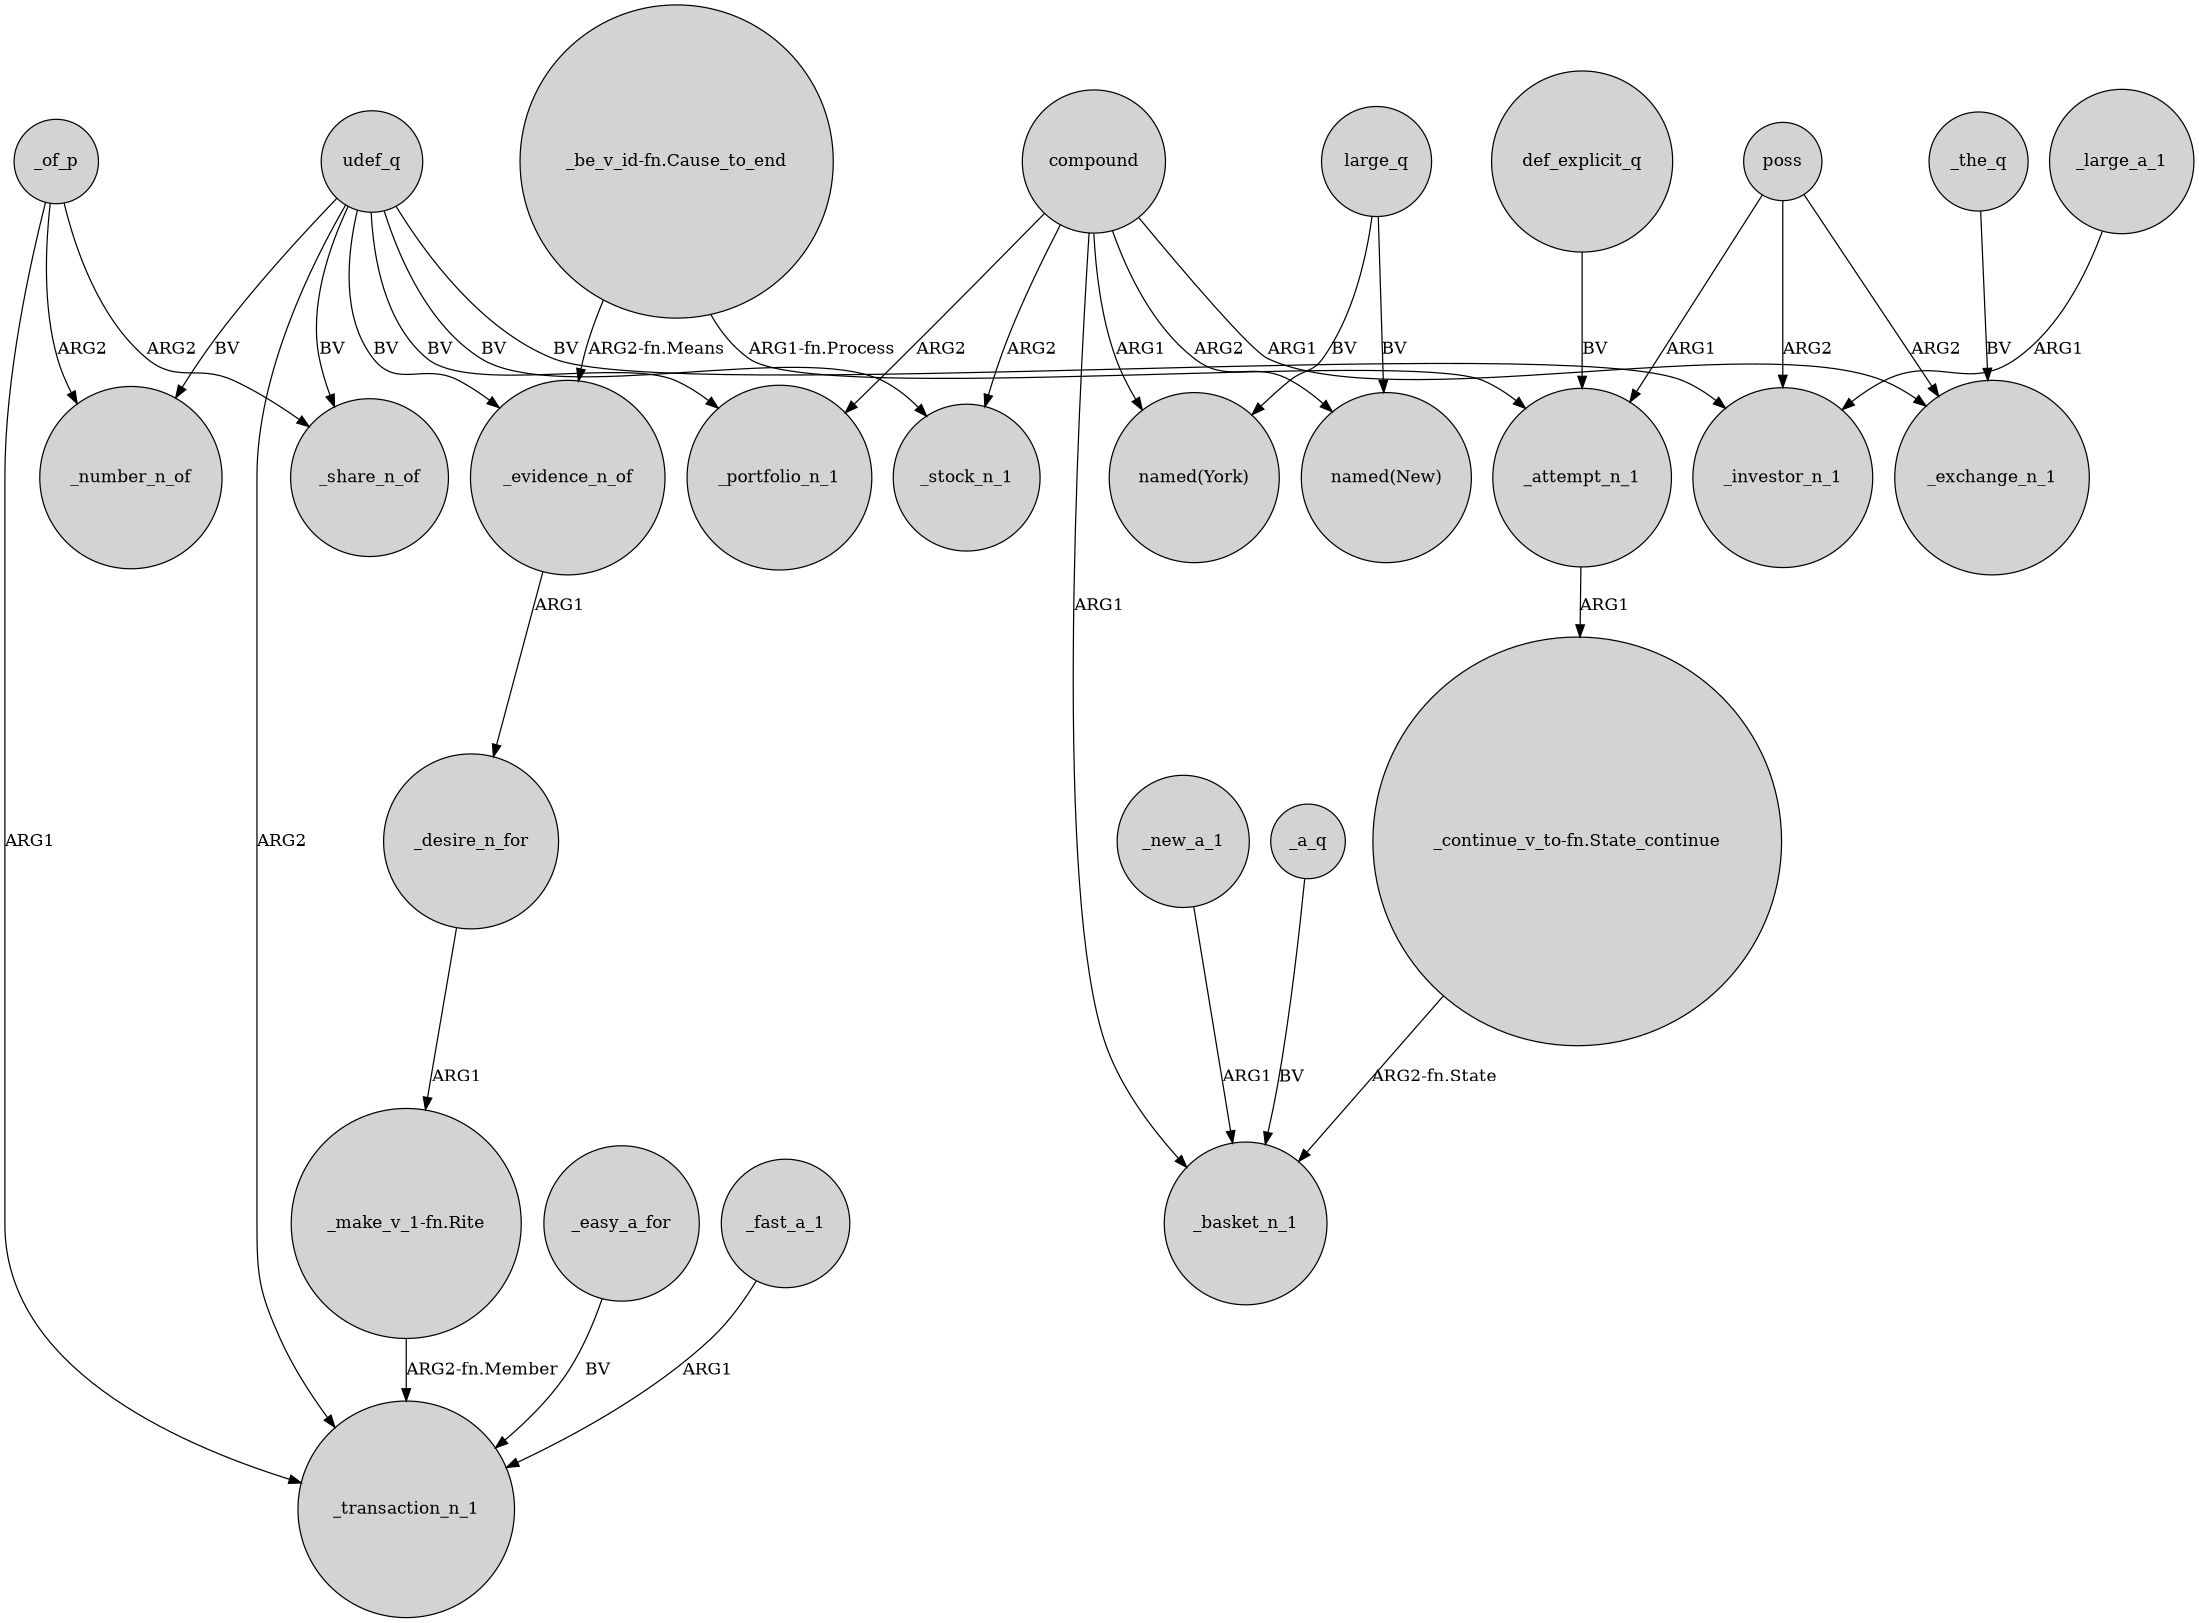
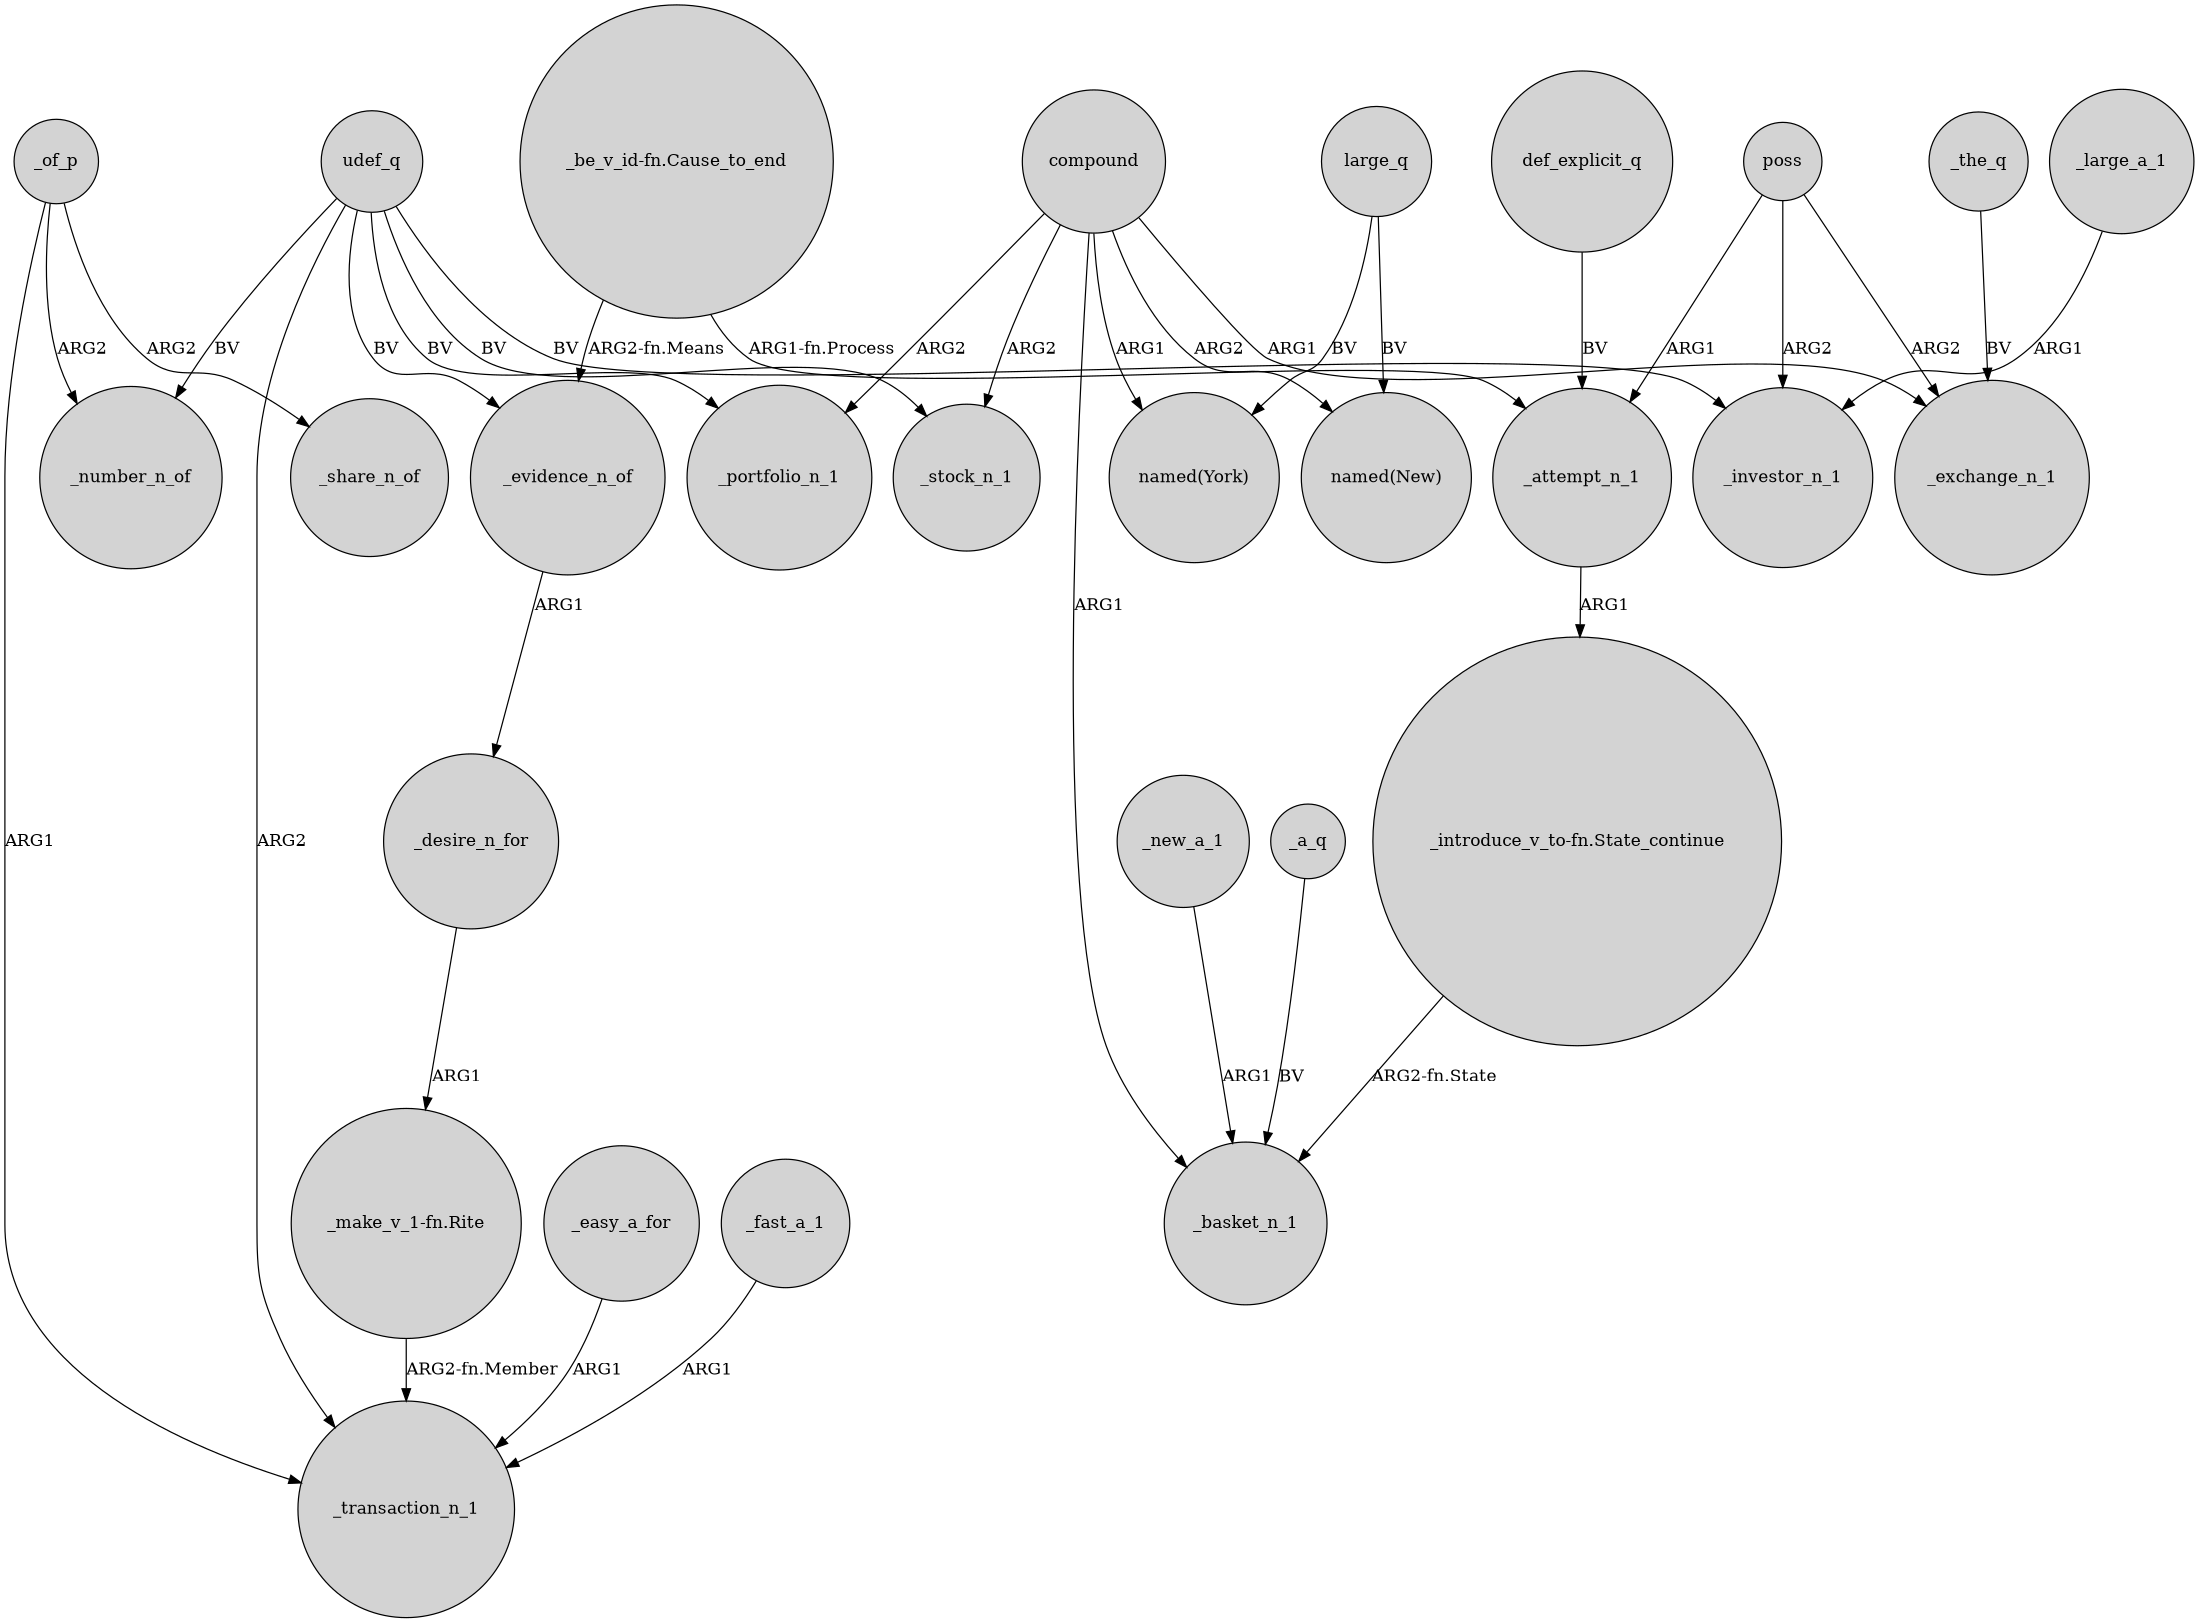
edge "udef_q" -> "_share_n_of": removed, label "BV"
node "_continue_v_to-fn.State_continue": label "_continue_v_to-fn.State_continue" -> "_introduce_v_to-fn.State_continue"
edge "_easy_a_for" -> "_transaction_n_1": label "BV" -> "ARG1"
